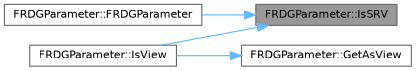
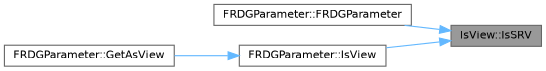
node "FRDGParameter::IsSRV": label "FRDGParameter::IsSRV" -> "IsView::IsSRV"
edge "FRDGParameter::IsView" -> "FRDGParameter::GetAsView": reversed
